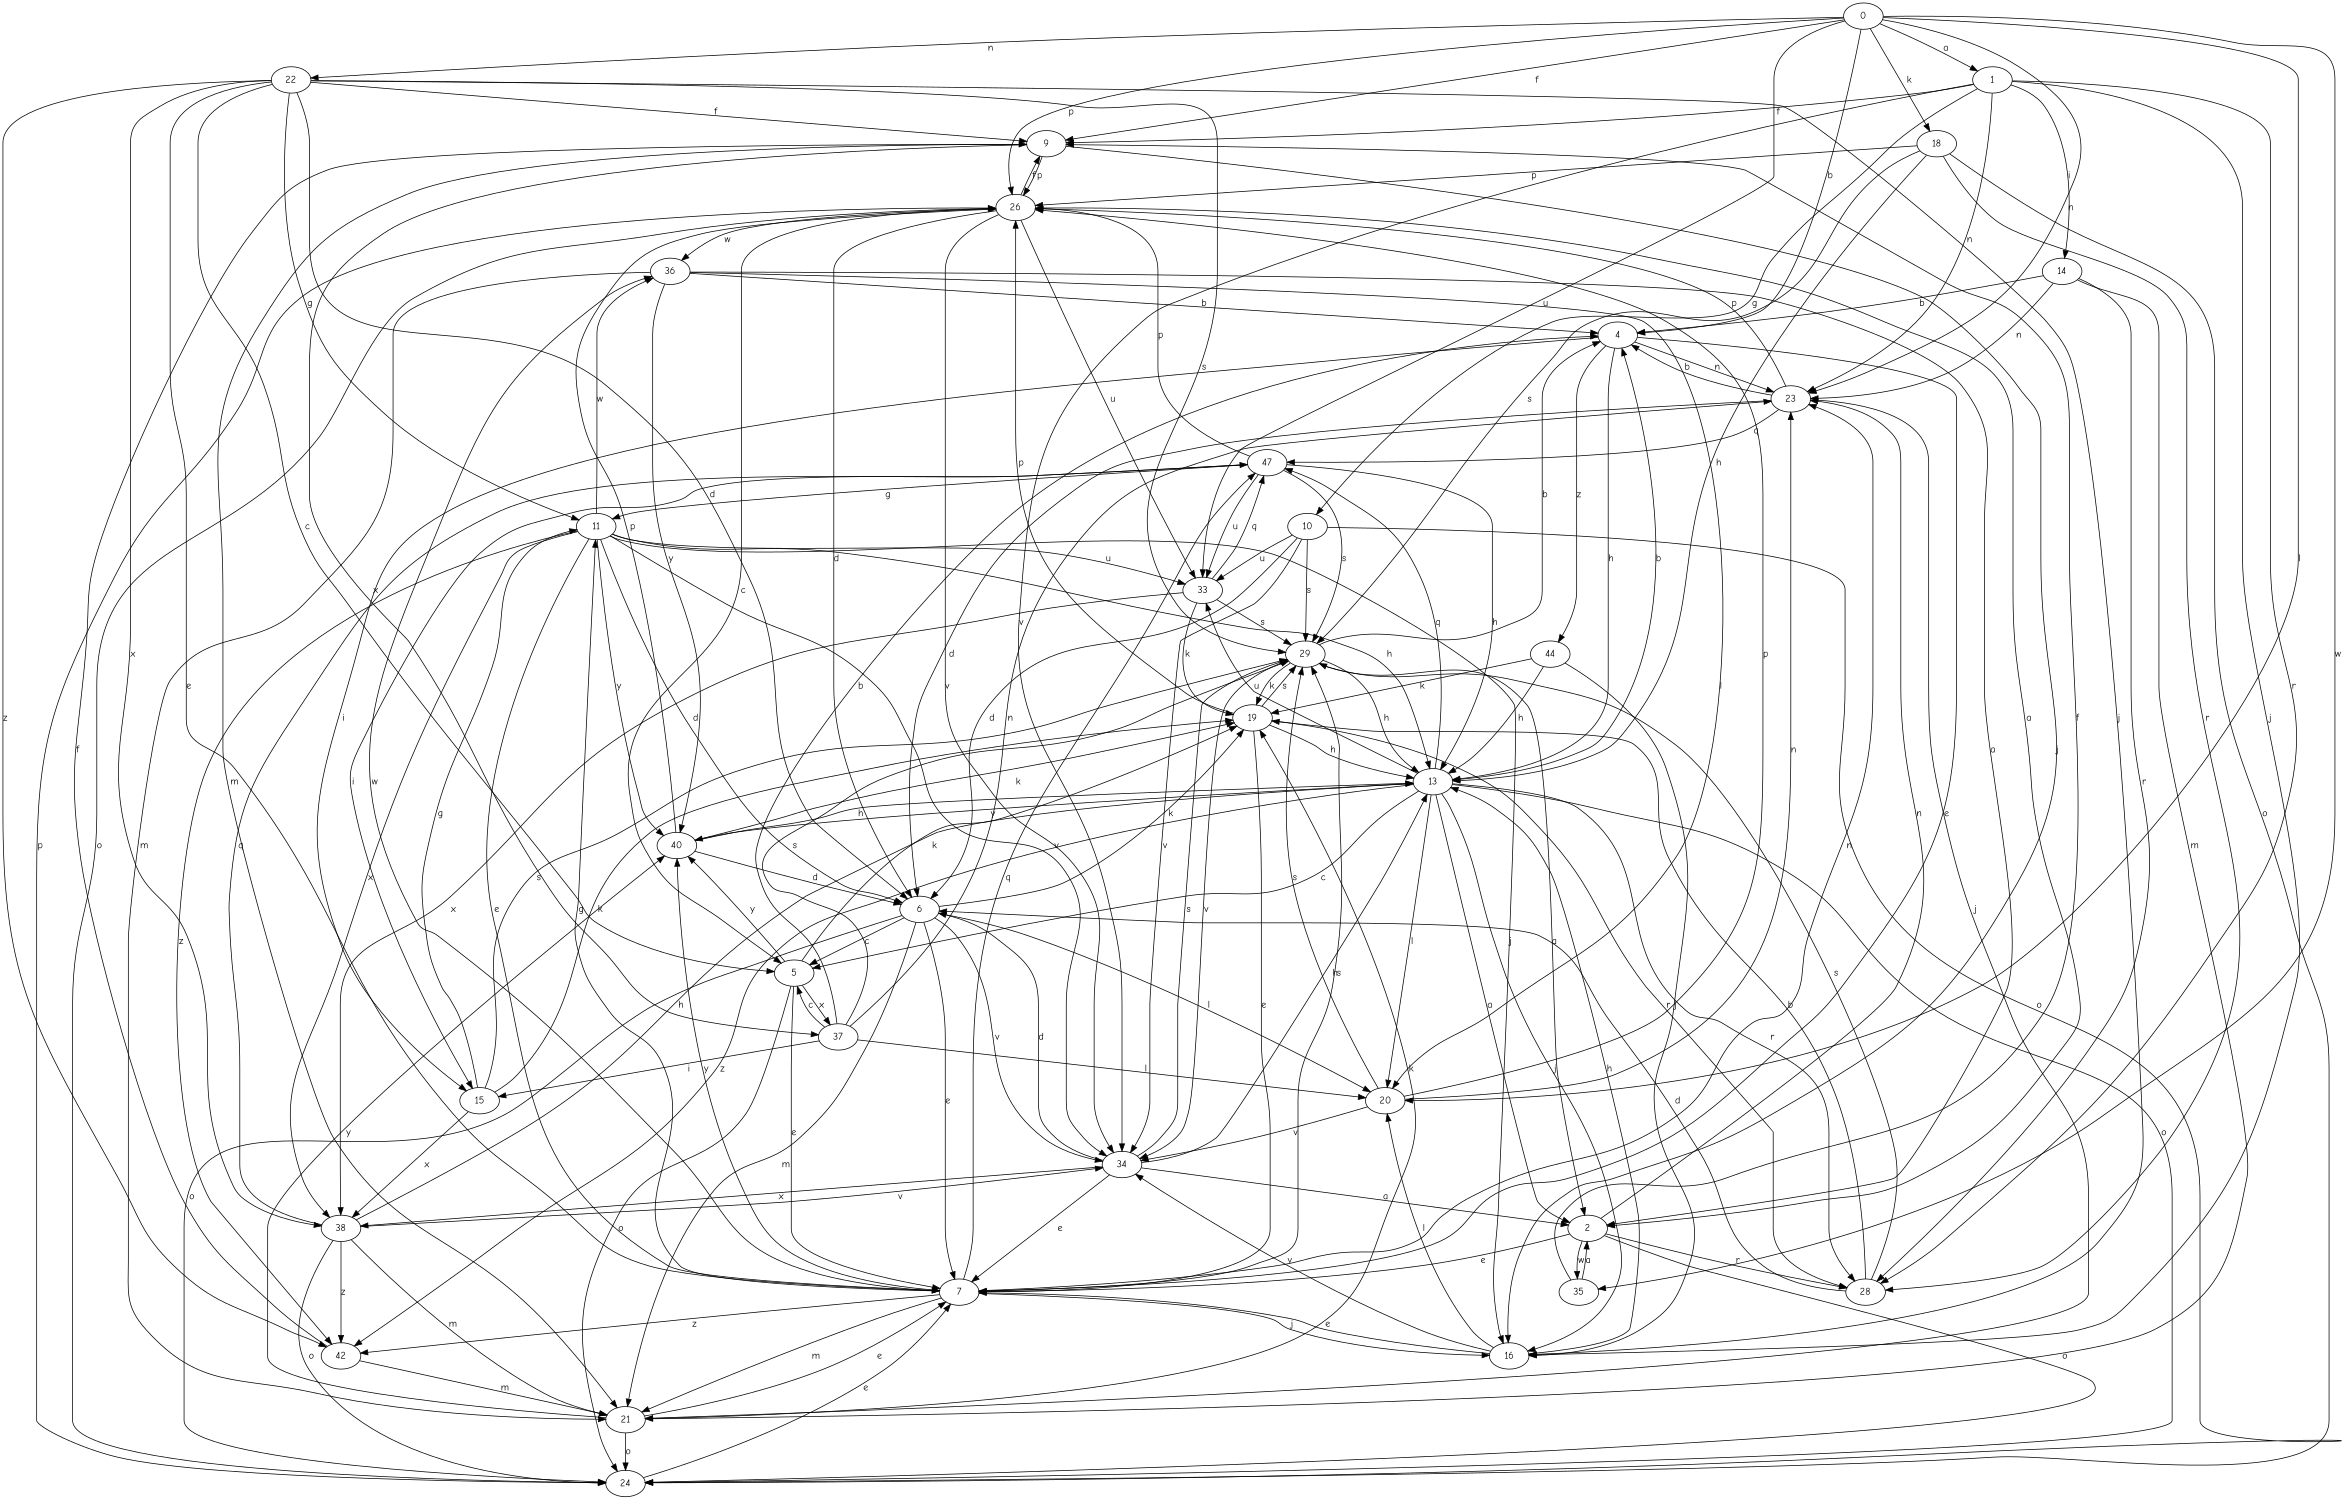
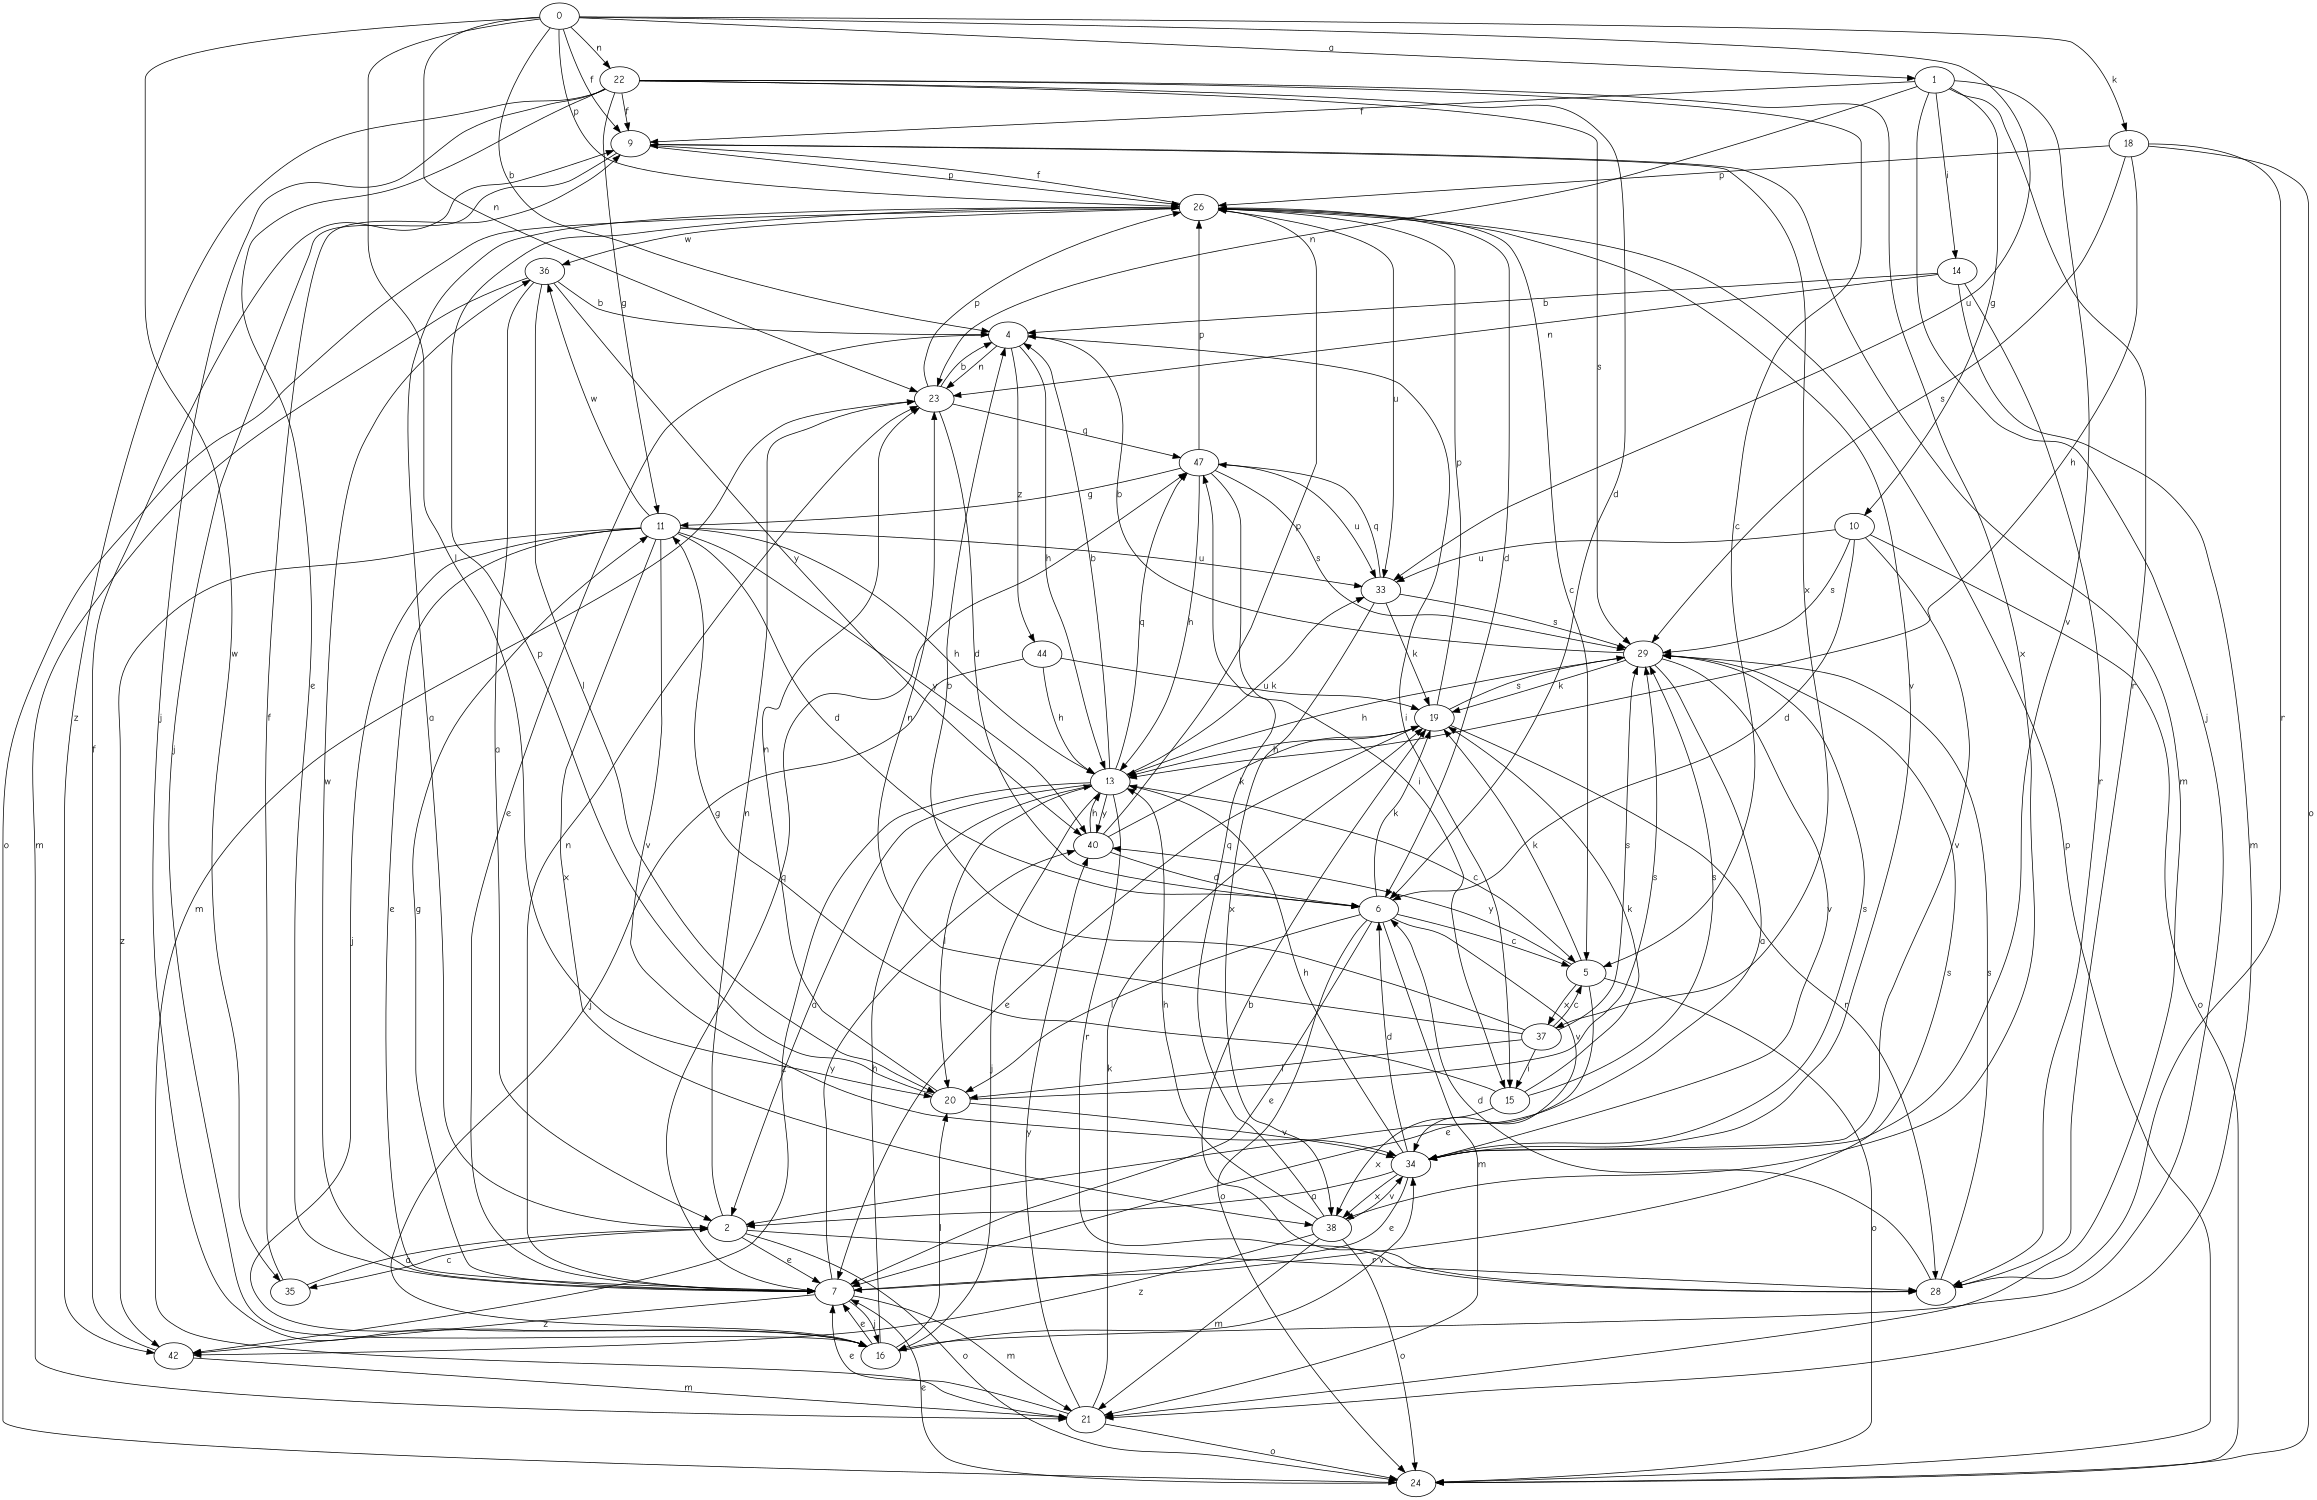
edge "23" -> "21": label "j" -> "m"
edge "2" -> "35": label "w" -> "c"
edge "13" -> "24": removed, label "o"
